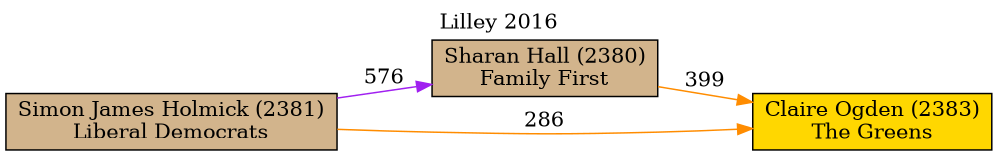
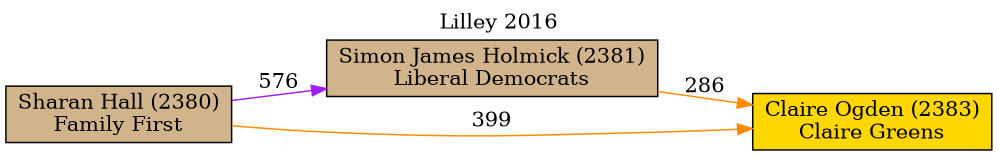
edge "Simon James Holmick (2381) Liberal Democrats" -> "Sharan Hall (2380) Family First": reversed
node "Claire Ogden (2383) The Greens": label "Claire Ogden (2383) The Greens" -> "Claire Ogden (2383) Claire Greens"
